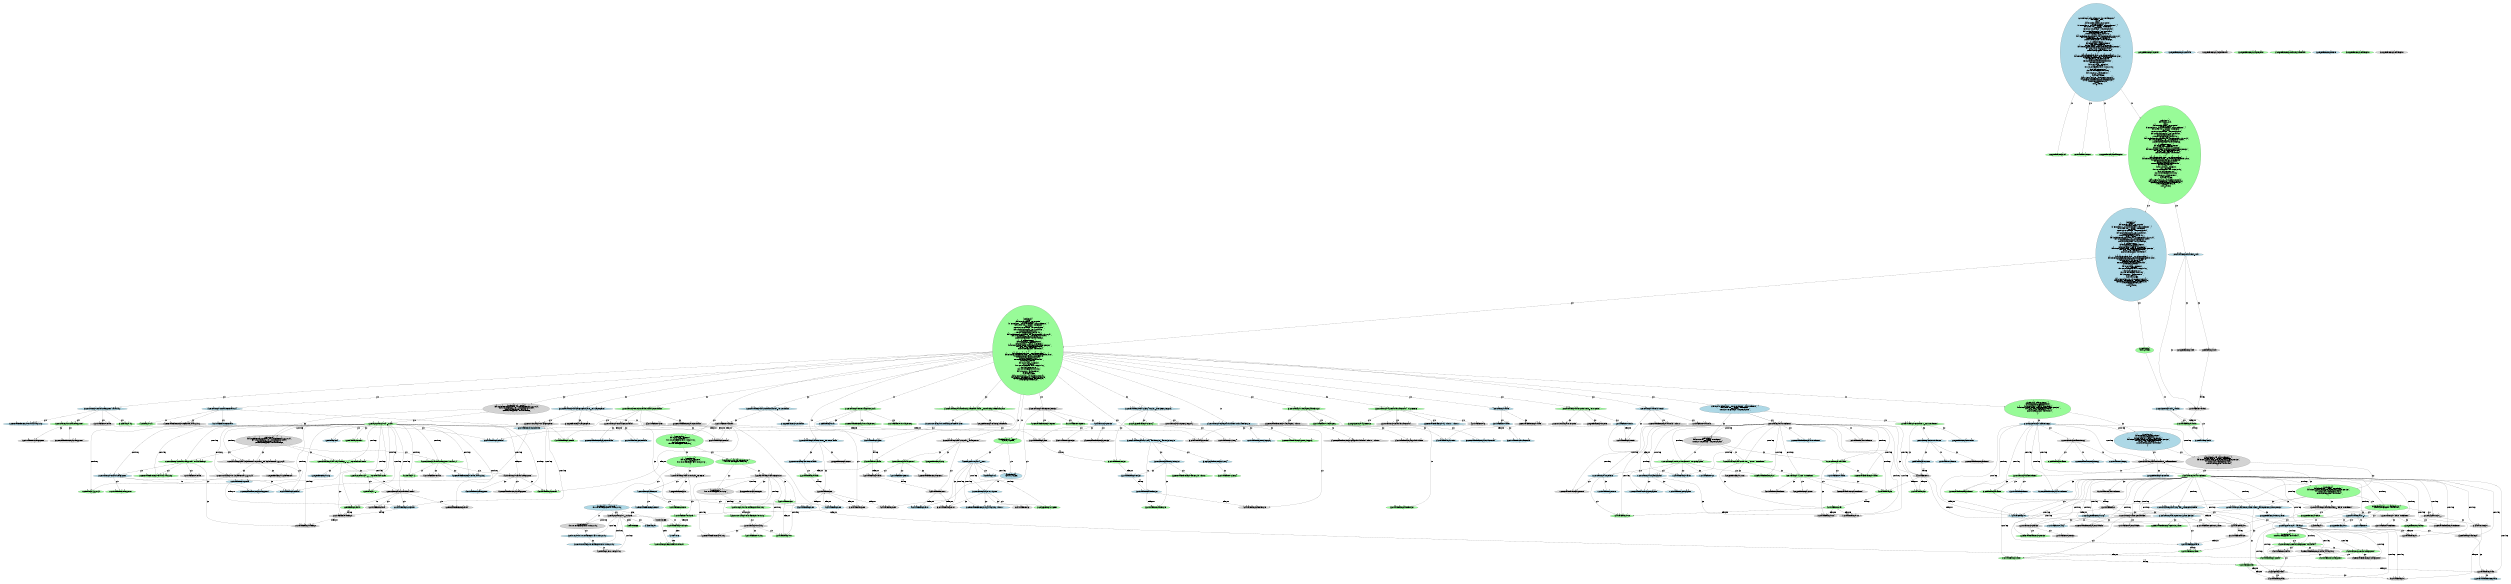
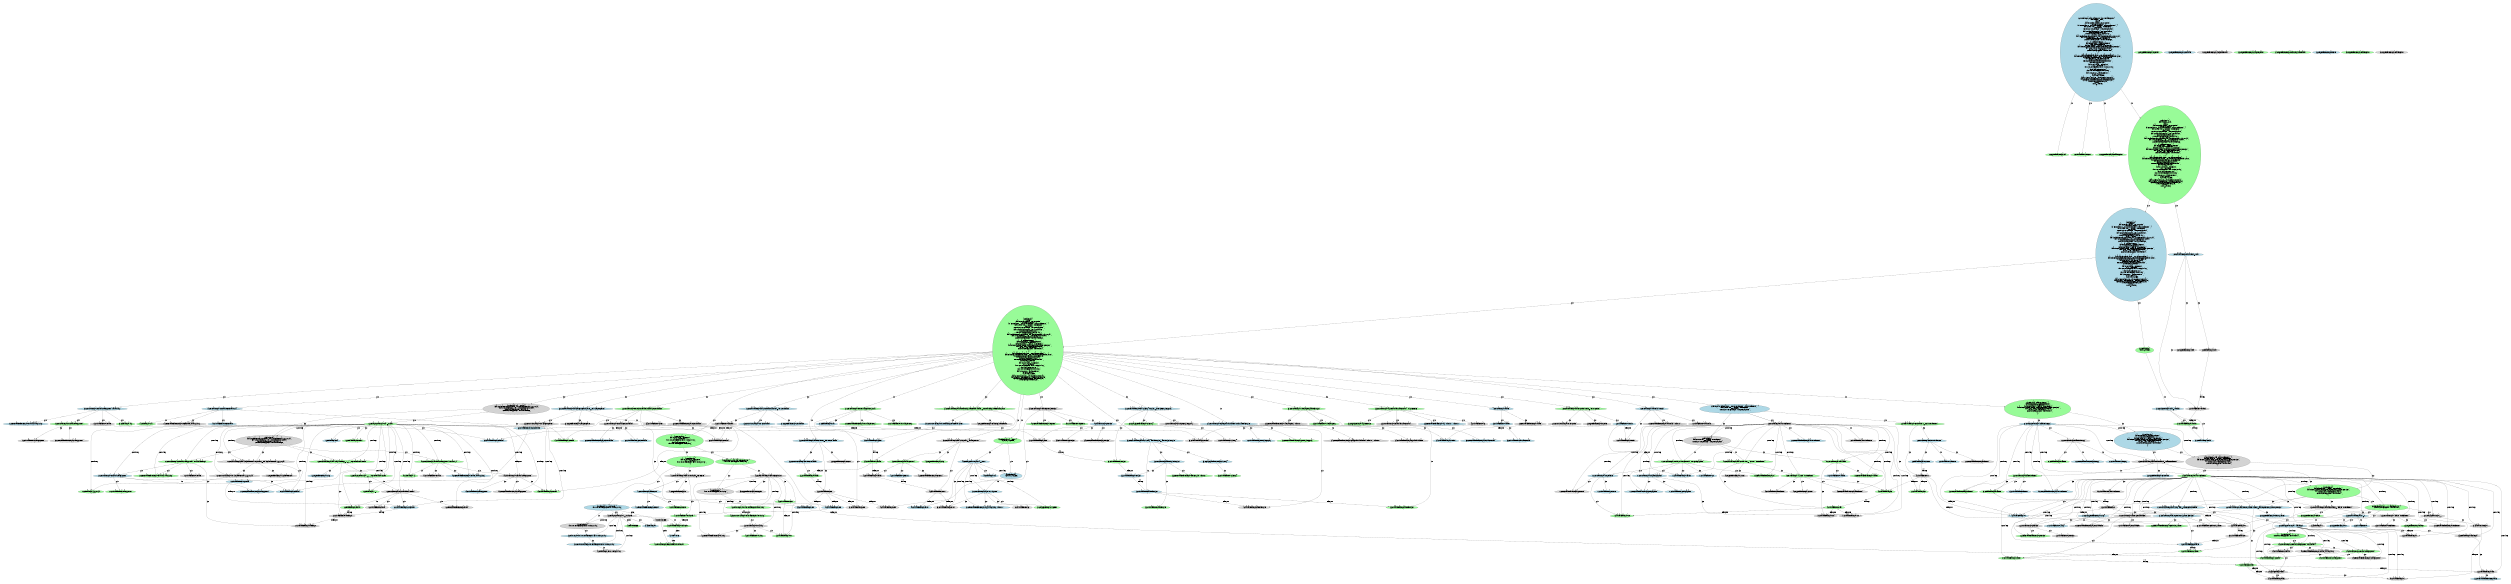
node "13:CtConstructorCallImpl@new Commandline()": added
edge "8:CtInvocationImpl@e.hasMoreElements()" -> "8:CtVirtualElement@e": now "8:CtInvocationImpl@e.hasMoreElements()" -> "9:CtExecutableReferenceImpl@nextElement()"
node "8:CtTypeReferenceImpl@Enumeration": removed
edge "53:CtVirtualElement@filteredEntrySet" -> "53:CtVirtualElement@filterEntrySet": now "53:CtVirtualElement@filteredEntrySet" -> "55:CtVariableReadImpl@filteredEntrySet"
edge "41:CtVariableReadImpl@exe" -> "36:CtVirtualElement@exe": reversed
